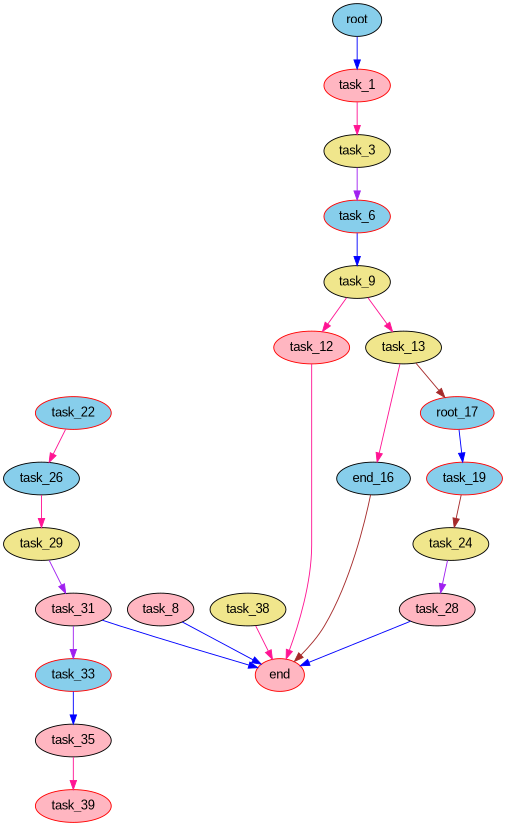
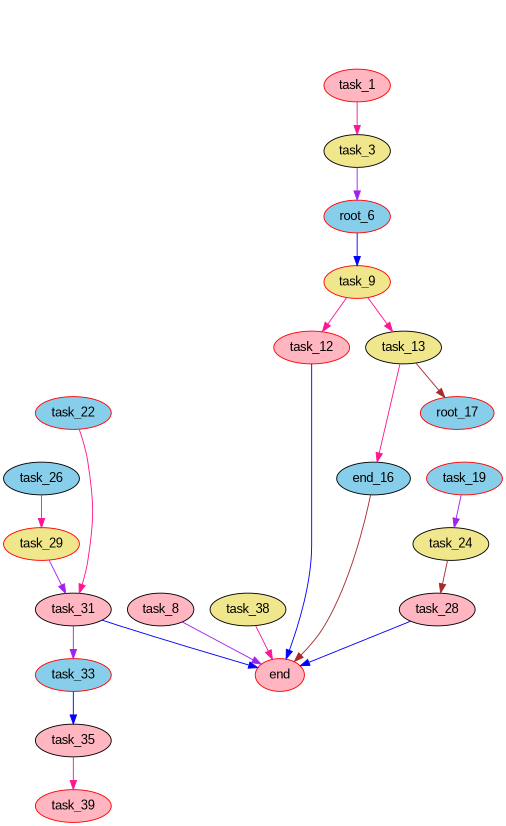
node "root": removed
node "task_6": label "task_6" -> "root_6"
node "task_9": color black -> red
edge "root_17" -> "task_19": removed
edge "task_22" -> "task_26": now "task_22" -> "task_31"
edge "task_19" -> "task_24": color brown -> purple
edge "task_12" -> "end": color deeppink -> blue
node "task_29": color black -> red
edge "task_24" -> "task_28": color purple -> brown
edge "task_8" -> "end": color blue -> purple
